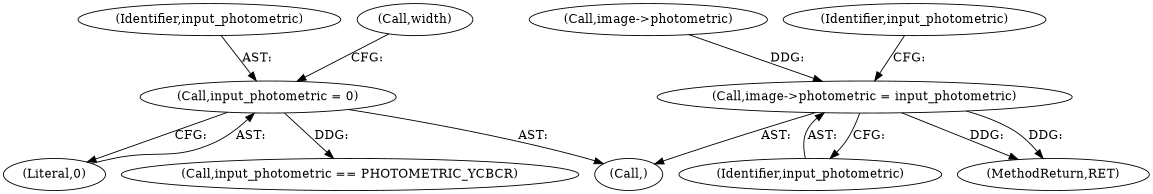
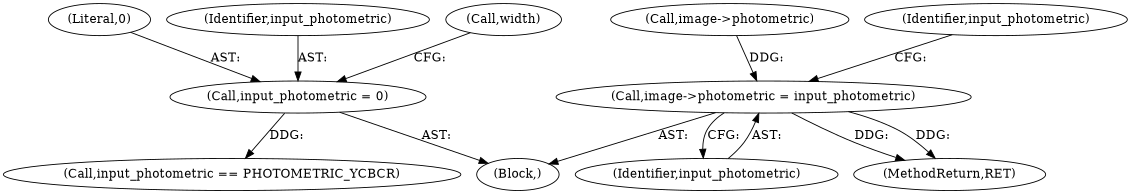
edge "(Call,input_photometric = 0)" -> "(Literal,0)": removed, label "CFG:"
node "(Call,)": label "(Call,)" -> "(Block,)"
